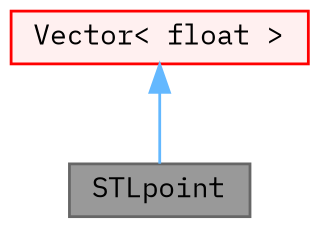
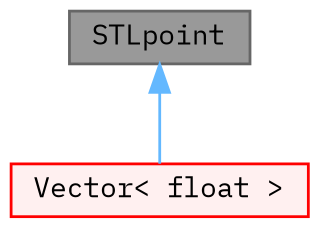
edge "STLpoint" -> "Vector< float >": reversed
